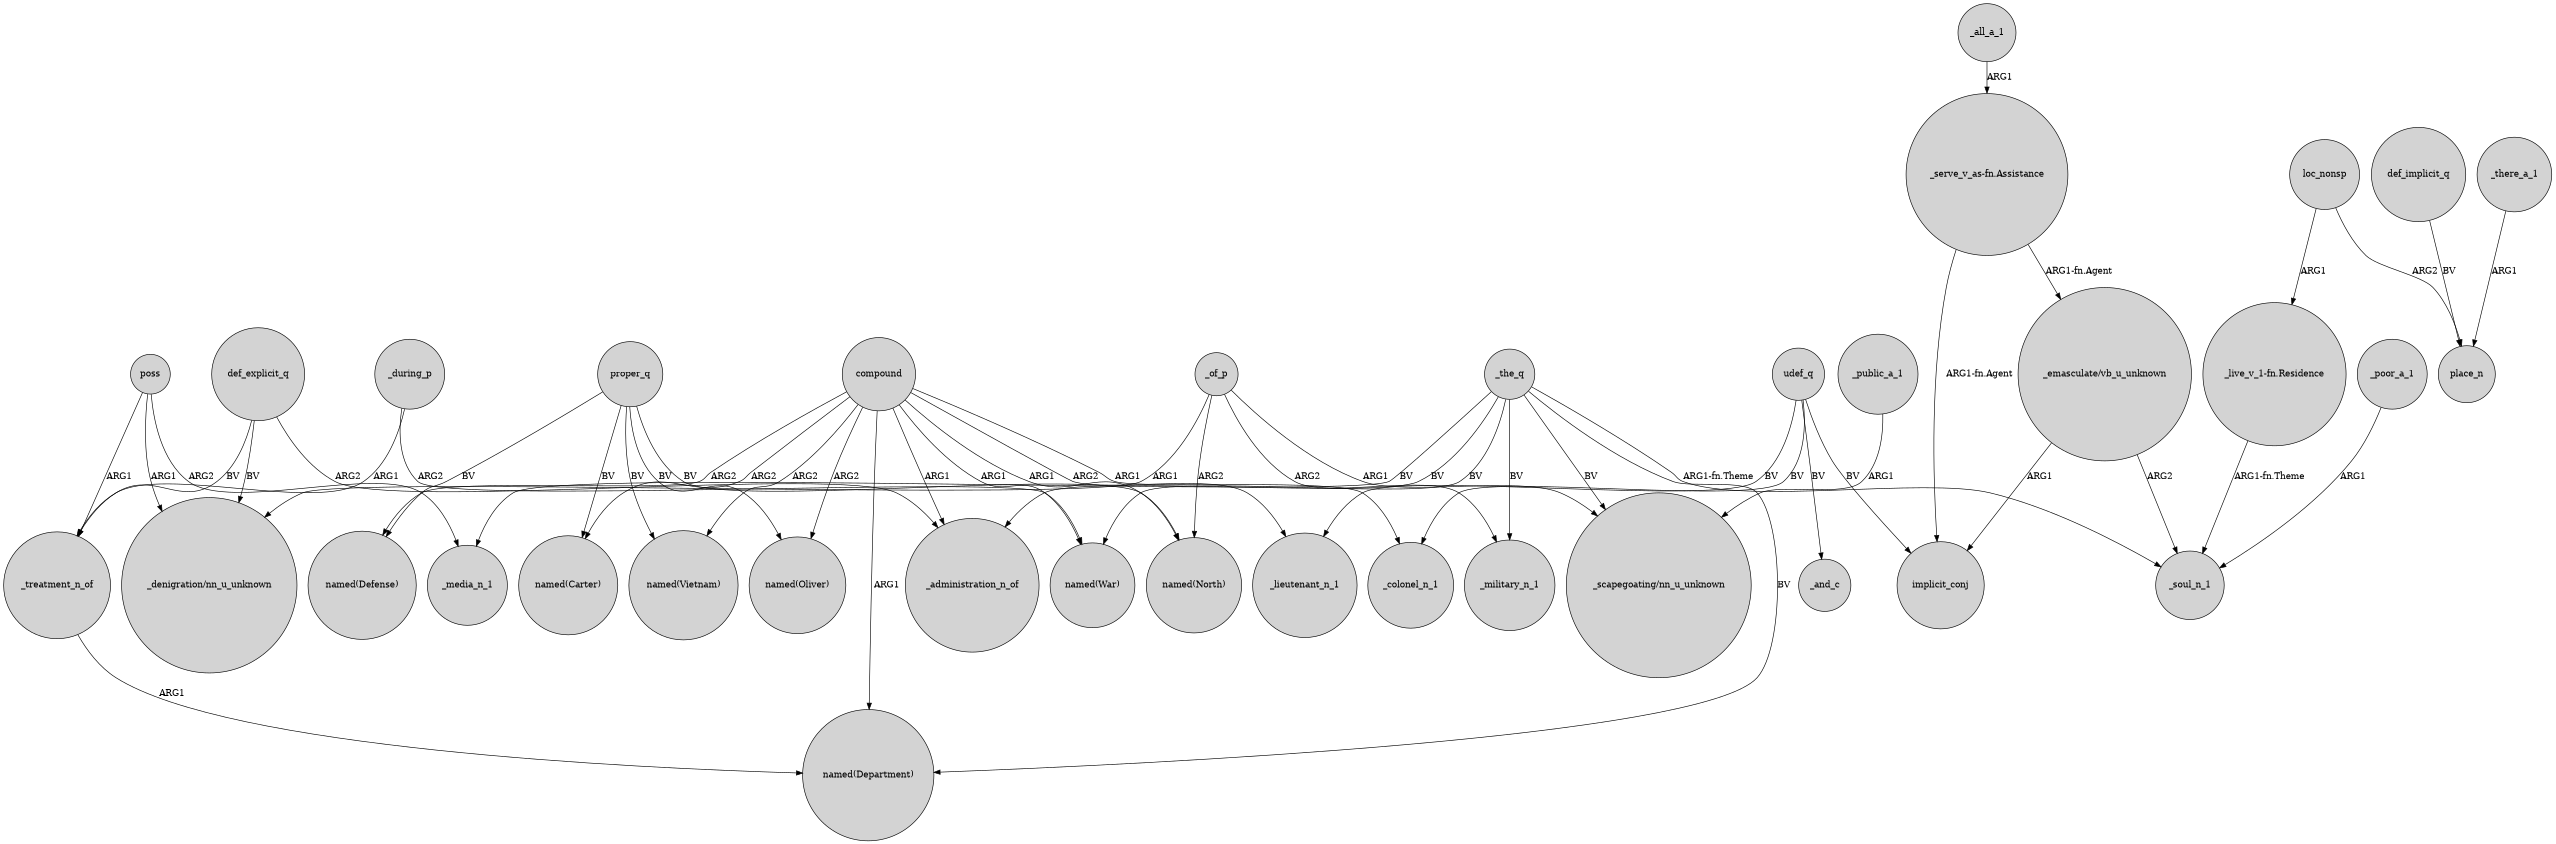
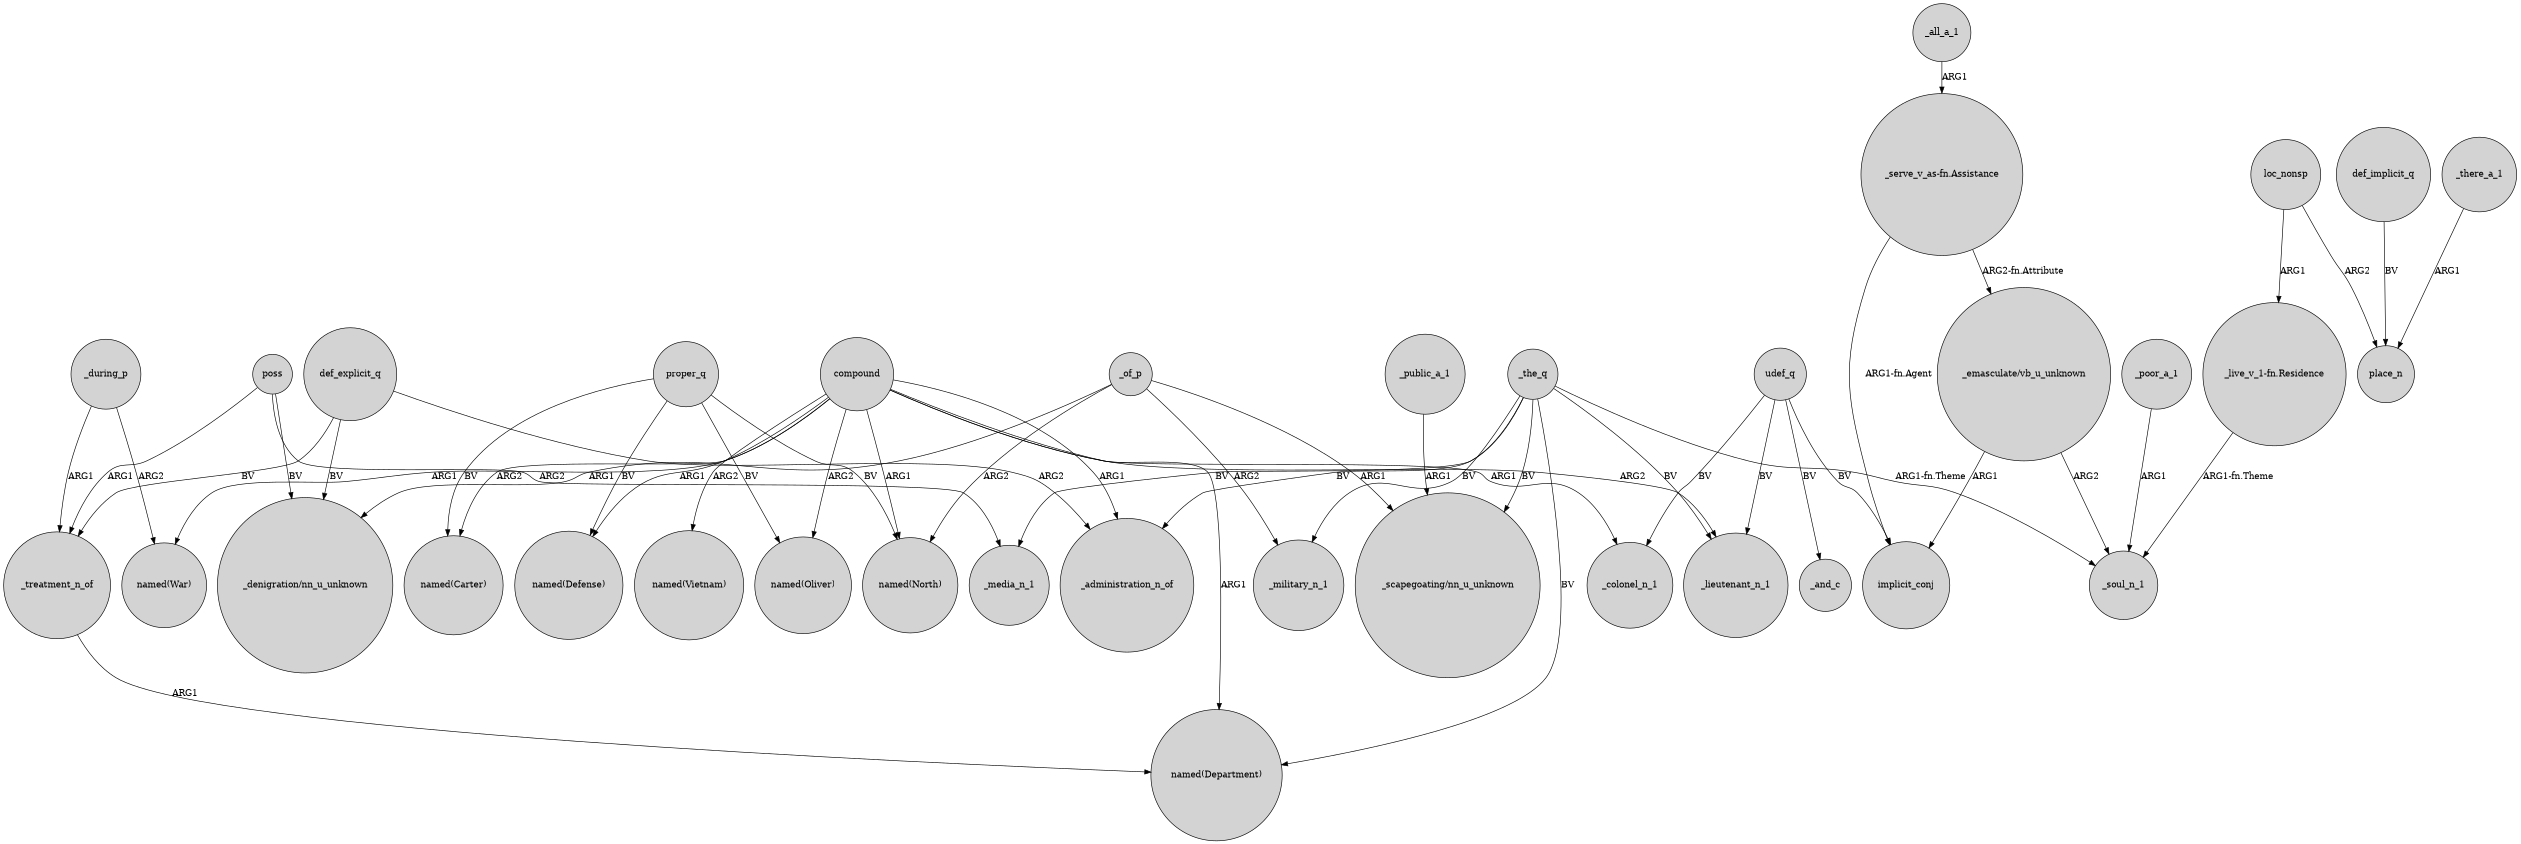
edge "_serve_v_as-fn.Assistance" -> "_emasculate/vb_u_unknown": label "ARG1-fn.Agent" -> "ARG2-fn.Attribute"
edge "proper_q" -> "named(Vietnam)": removed, label "BV"
edge "poss" -> "_denigration/nn_u_unknown": label "ARG1" -> "BV"
edge "compound" -> "named(Defense)": label "ARG2" -> "ARG1"
edge "_the_q" -> "named(War)": now "_the_q" -> "_lieutenant_n_1"
